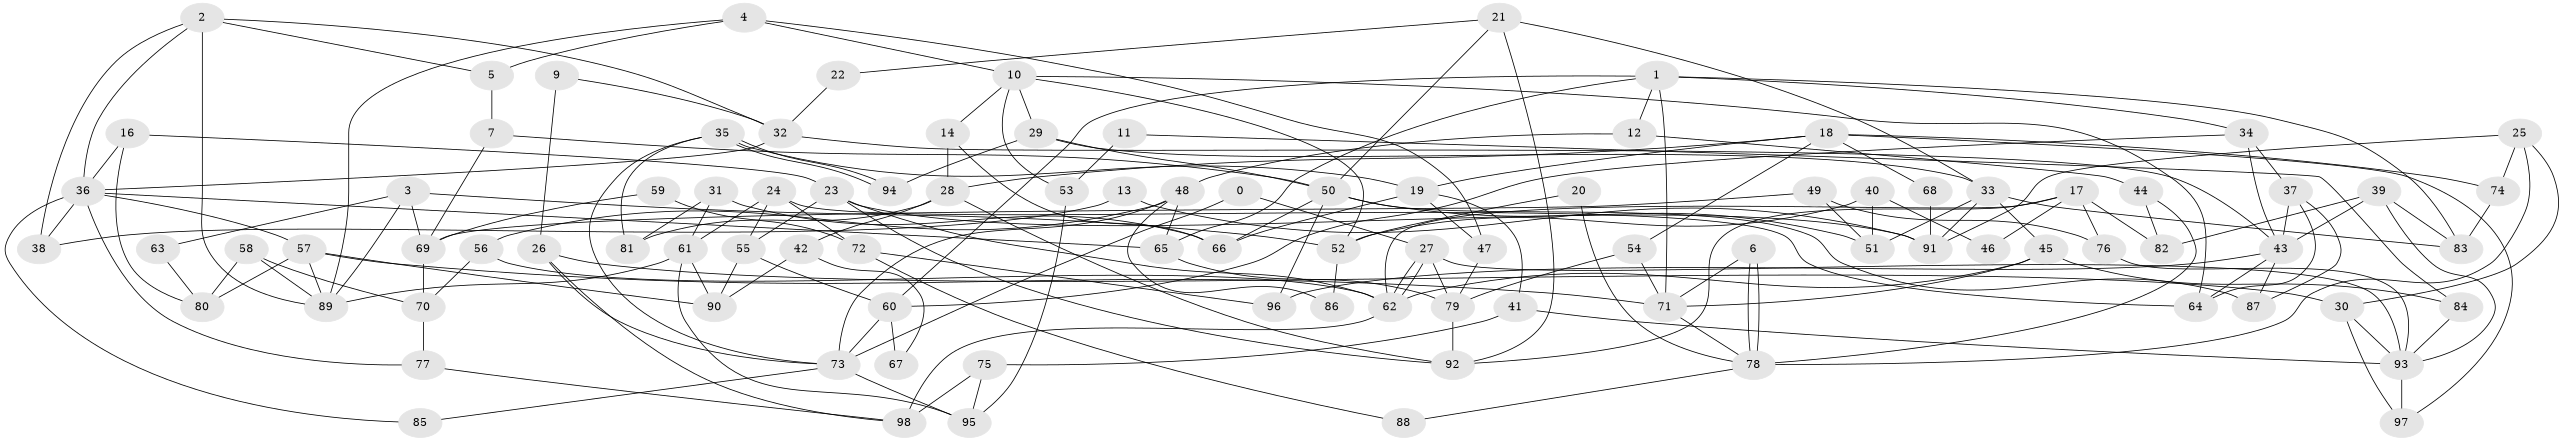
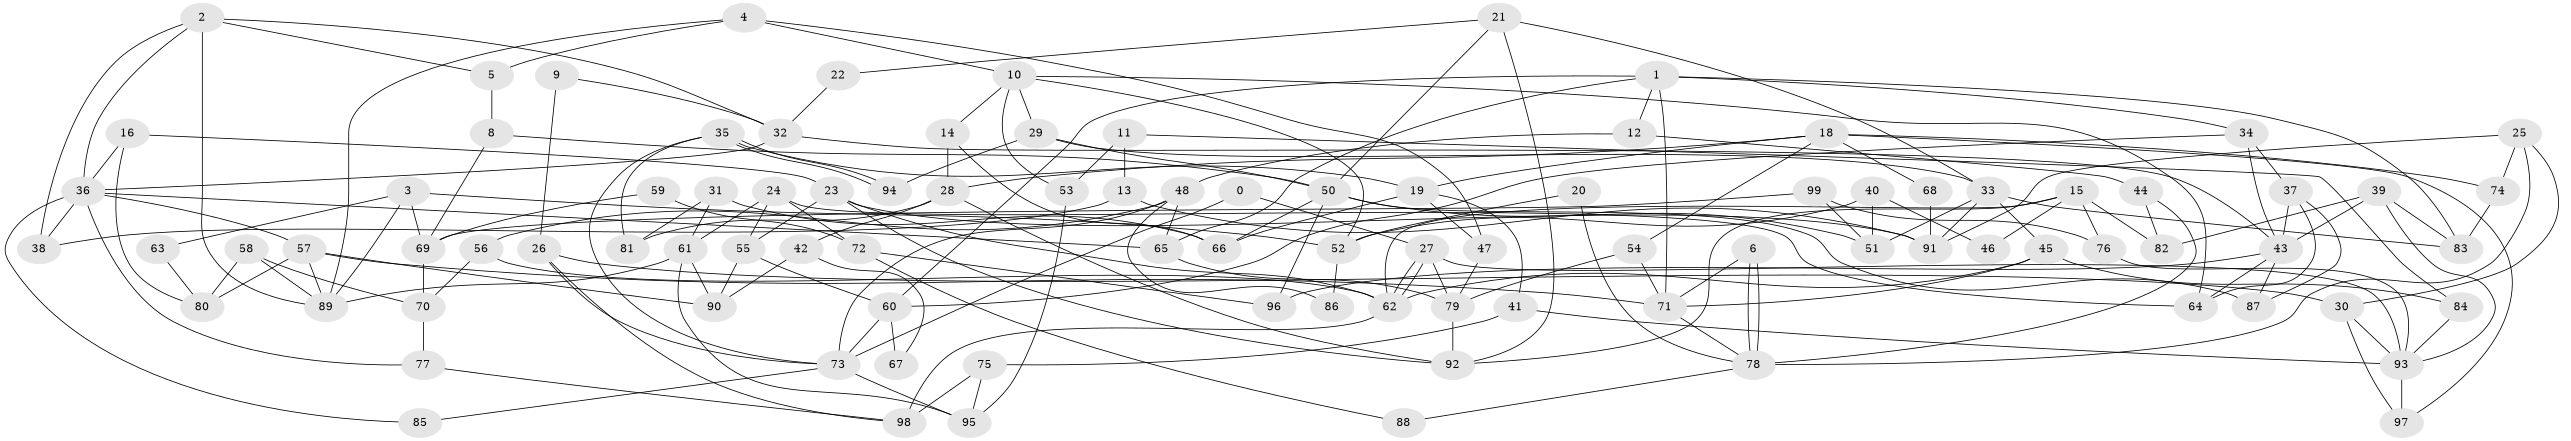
node "7": label "7" -> "8"
edge "11" -- "13": added
node "49": label "49" -> "99"
node "17": label "17" -> "15"
